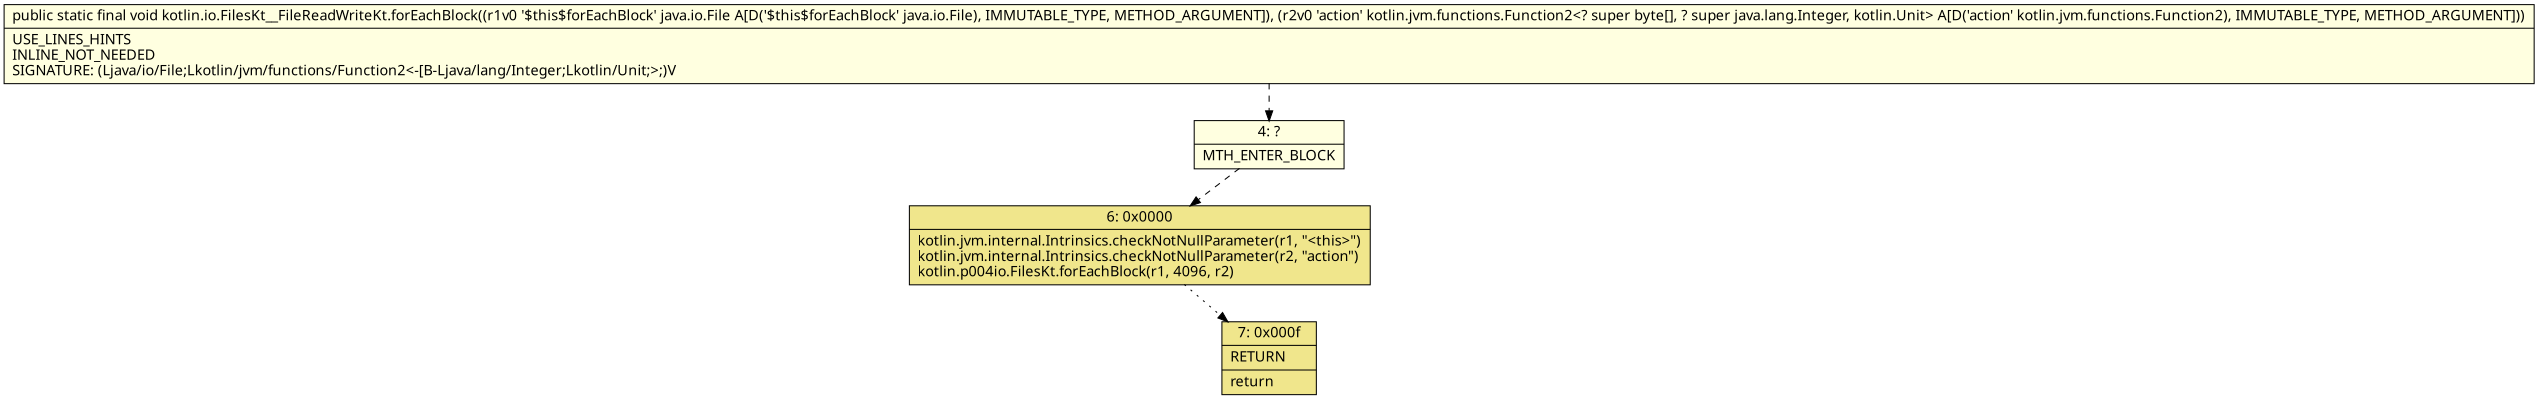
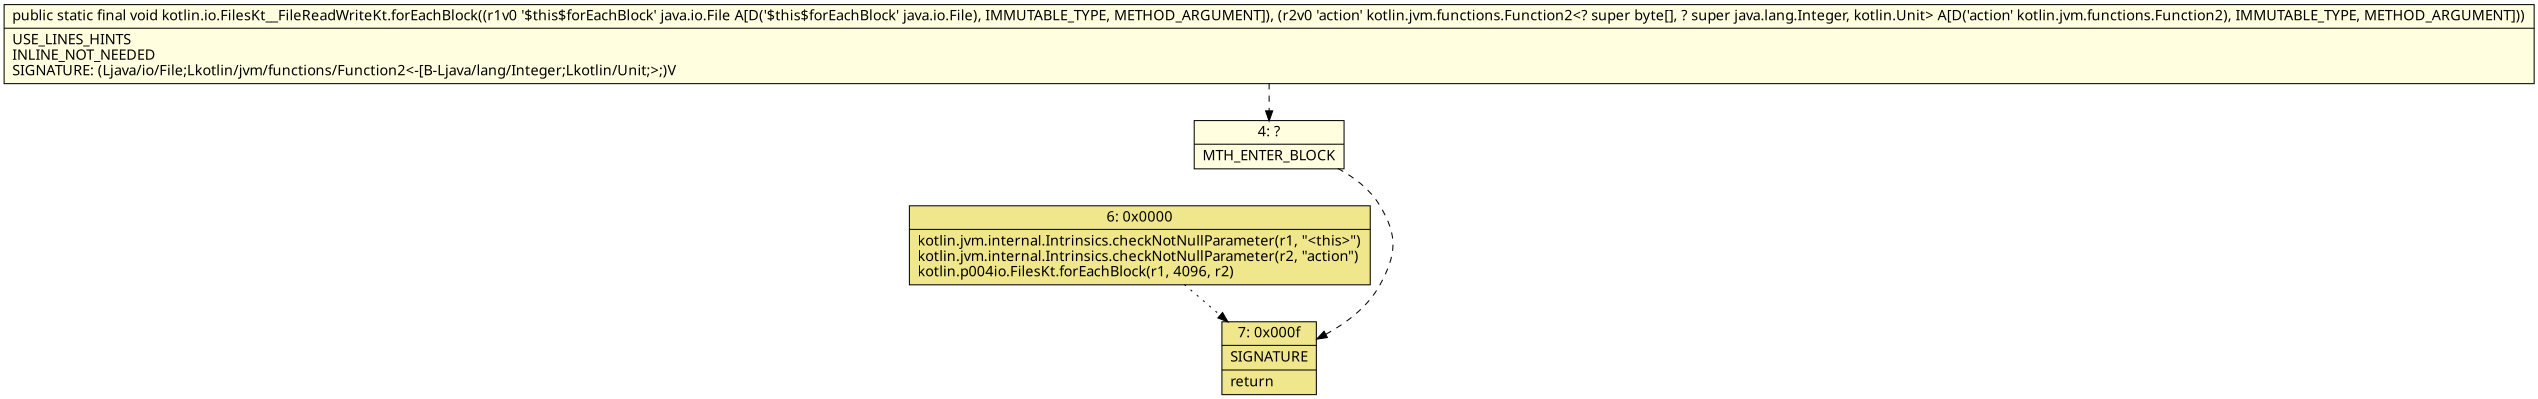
edge "4: ?" -> "6: 0x0000": now "4: ?" -> "7: 0x000f"
node "7: 0x000f": text "RETURN" -> "SIGNATURE"
